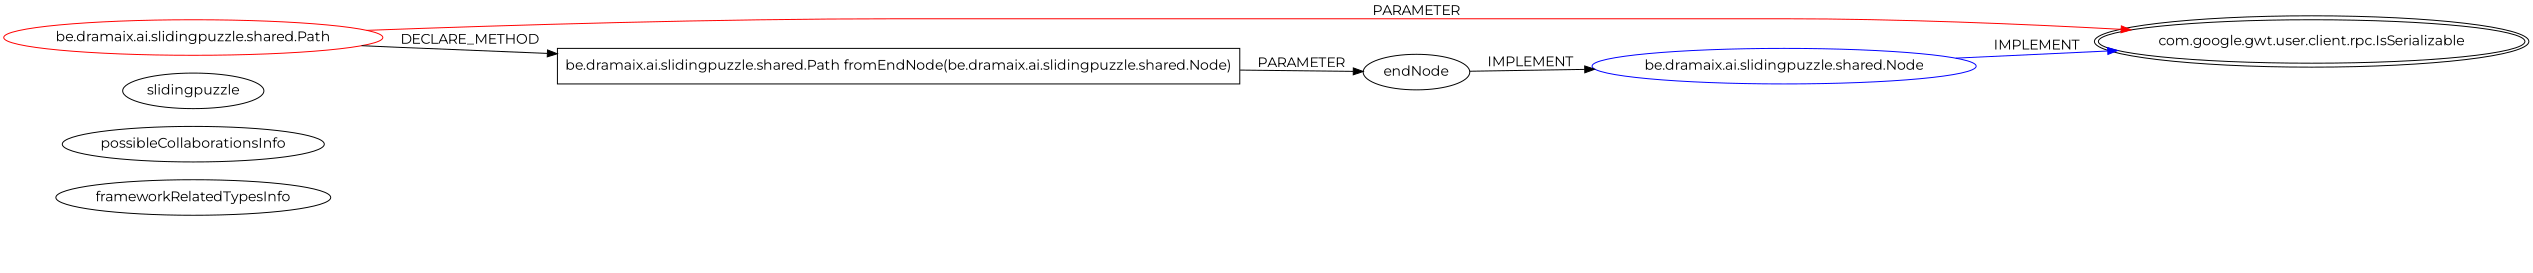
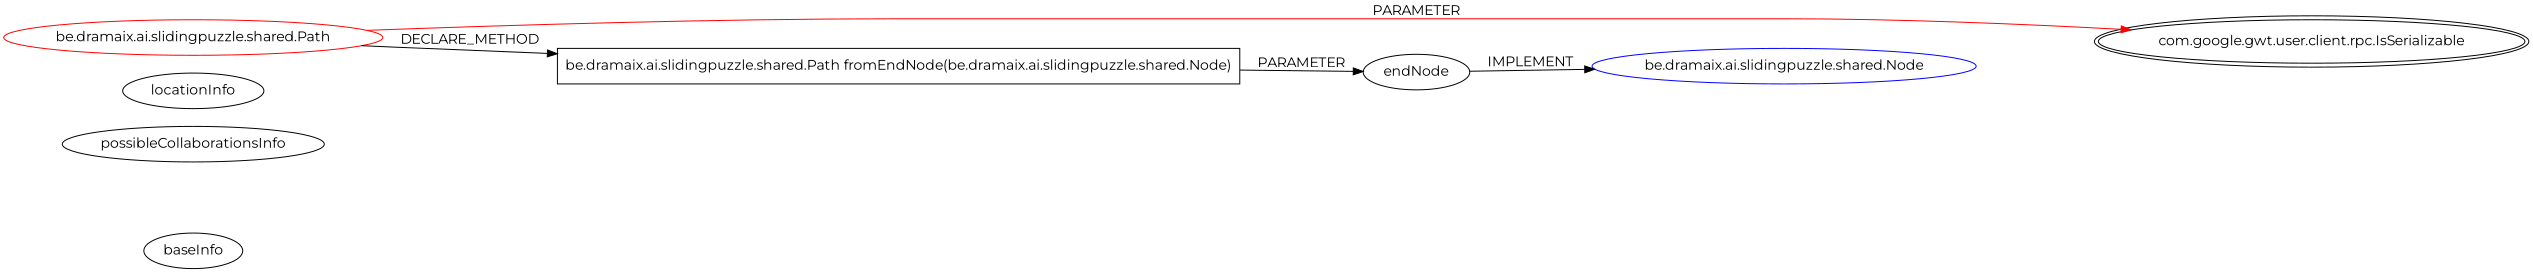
edge "be.dramaix.ai.slidingpuzzle.shared.Node" -> "com.google.gwt.user.client.rpc.IsSerializable": removed, label "IMPLEMENT"
node "slidingpuzzle": label "slidingpuzzle" -> "locationInfo"
node "frameworkRelatedTypesInfo": removed
node "baseInfo": added
